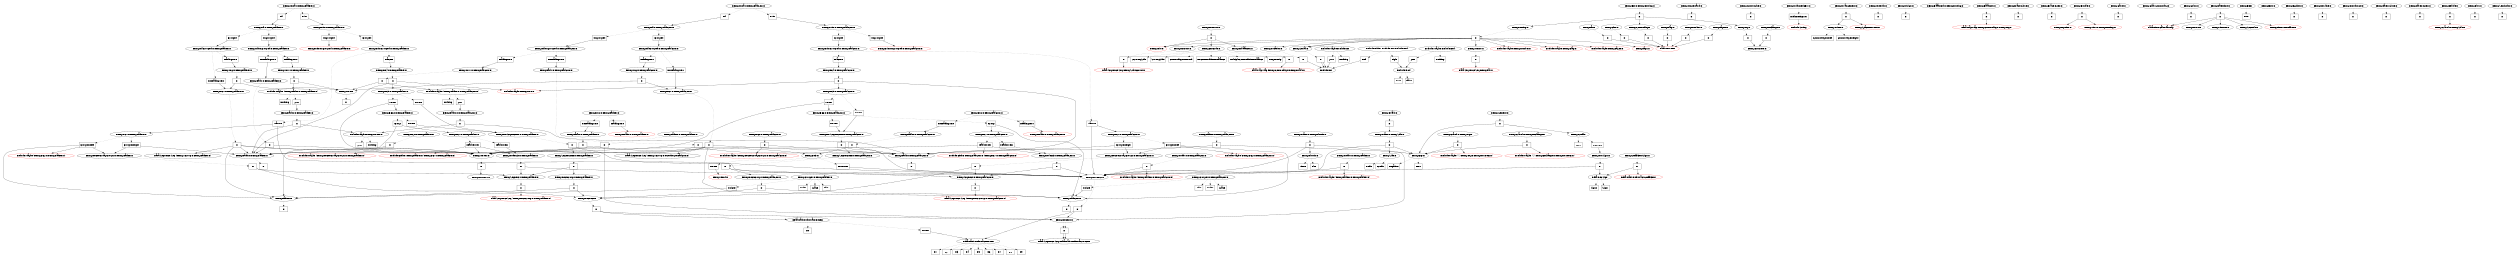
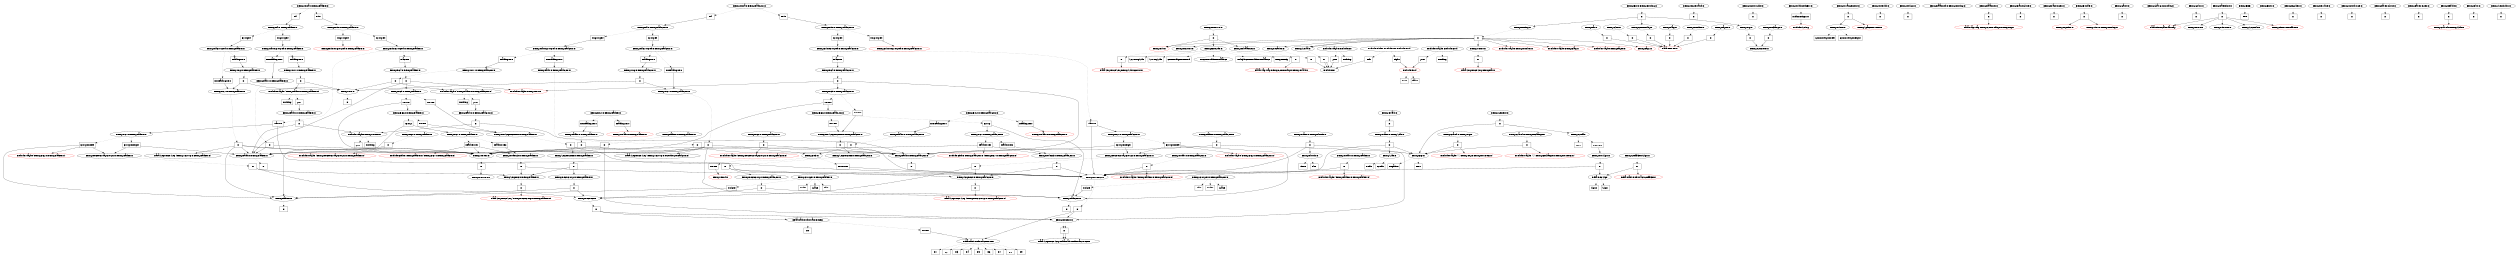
node "Penny.DateTime.T": shape ellipse -> box
node "NoCommoditiesInBalance": shape box -> ellipse
node "Prelude.Bool": color black -> red
